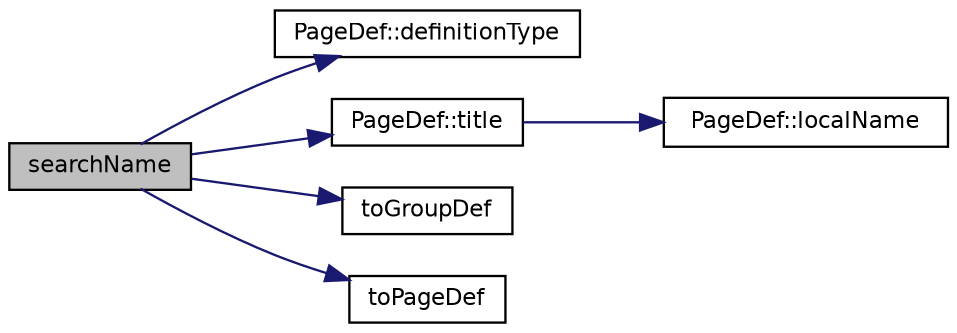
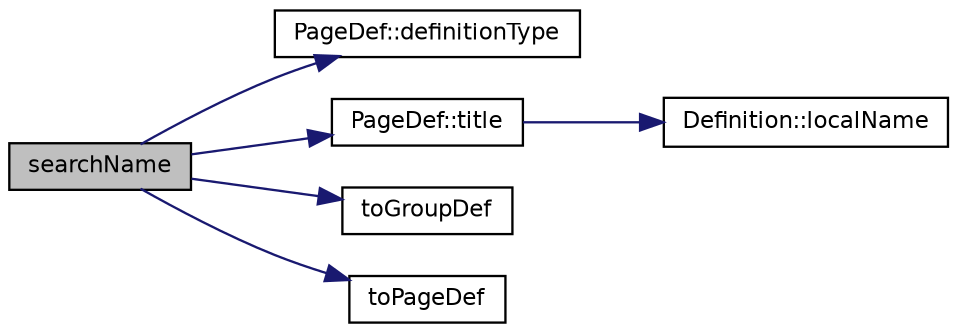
node "PageDef::localName": label "PageDef::localName" -> "Definition::localName"
